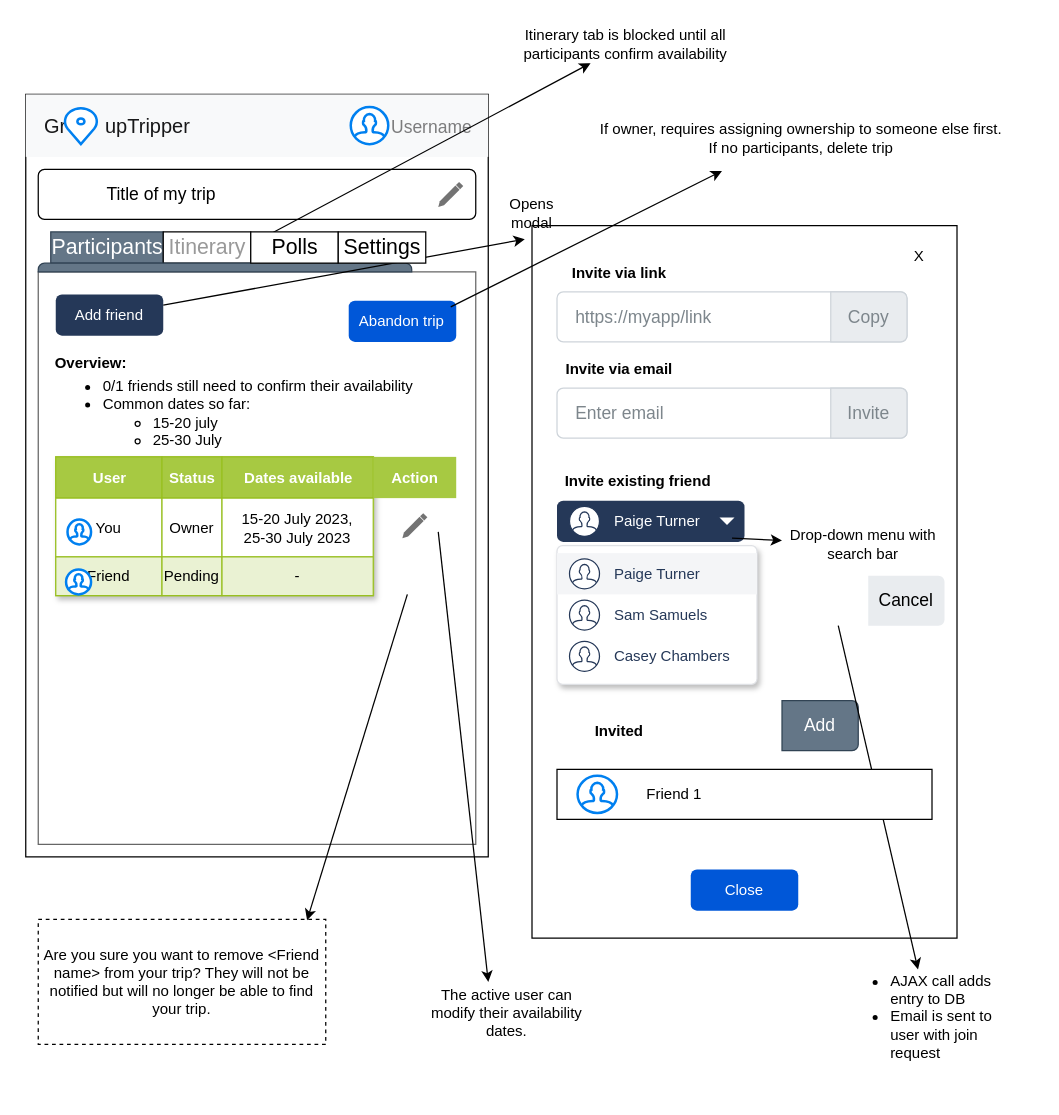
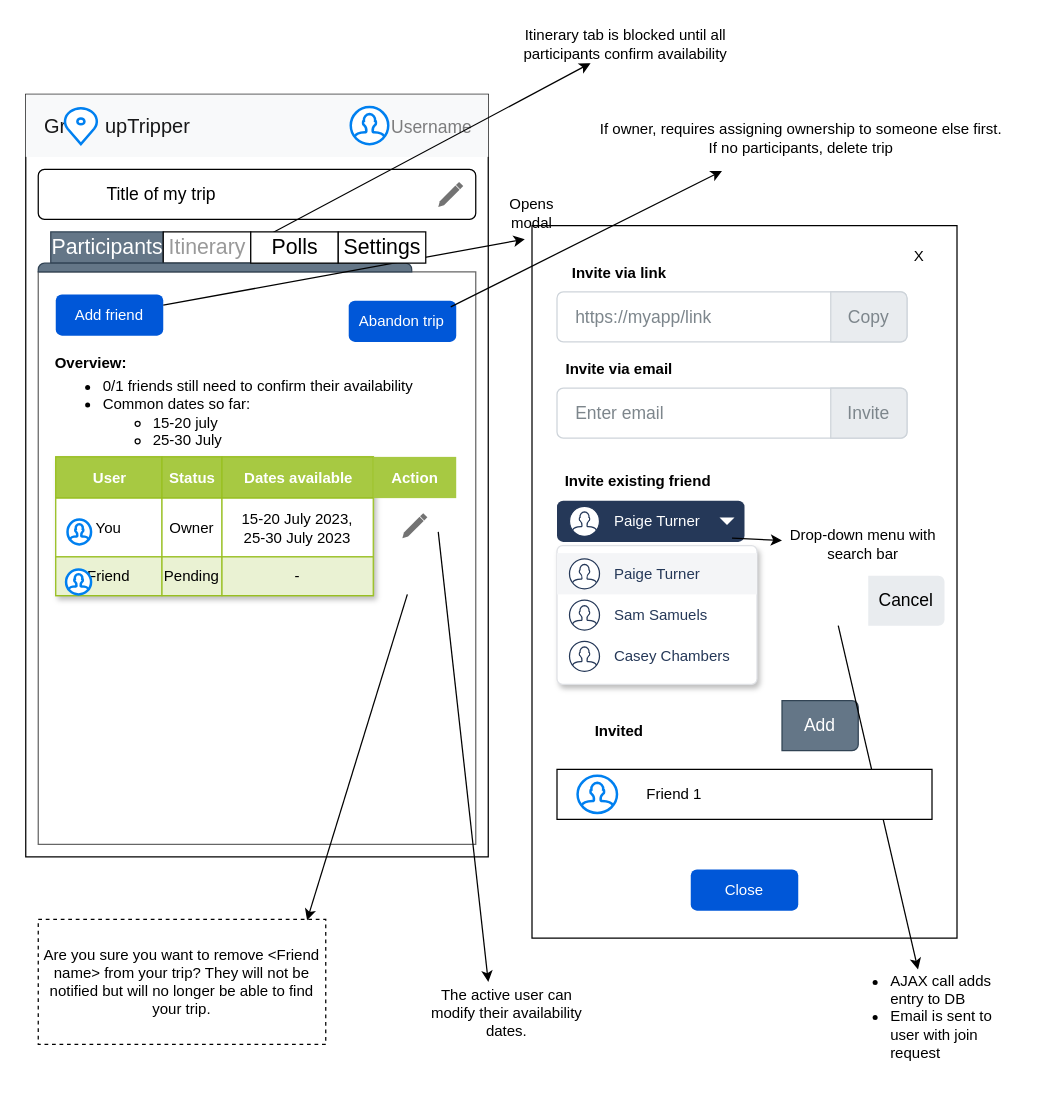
node "Add friend": fillcolor #253858 -> #0057d8
